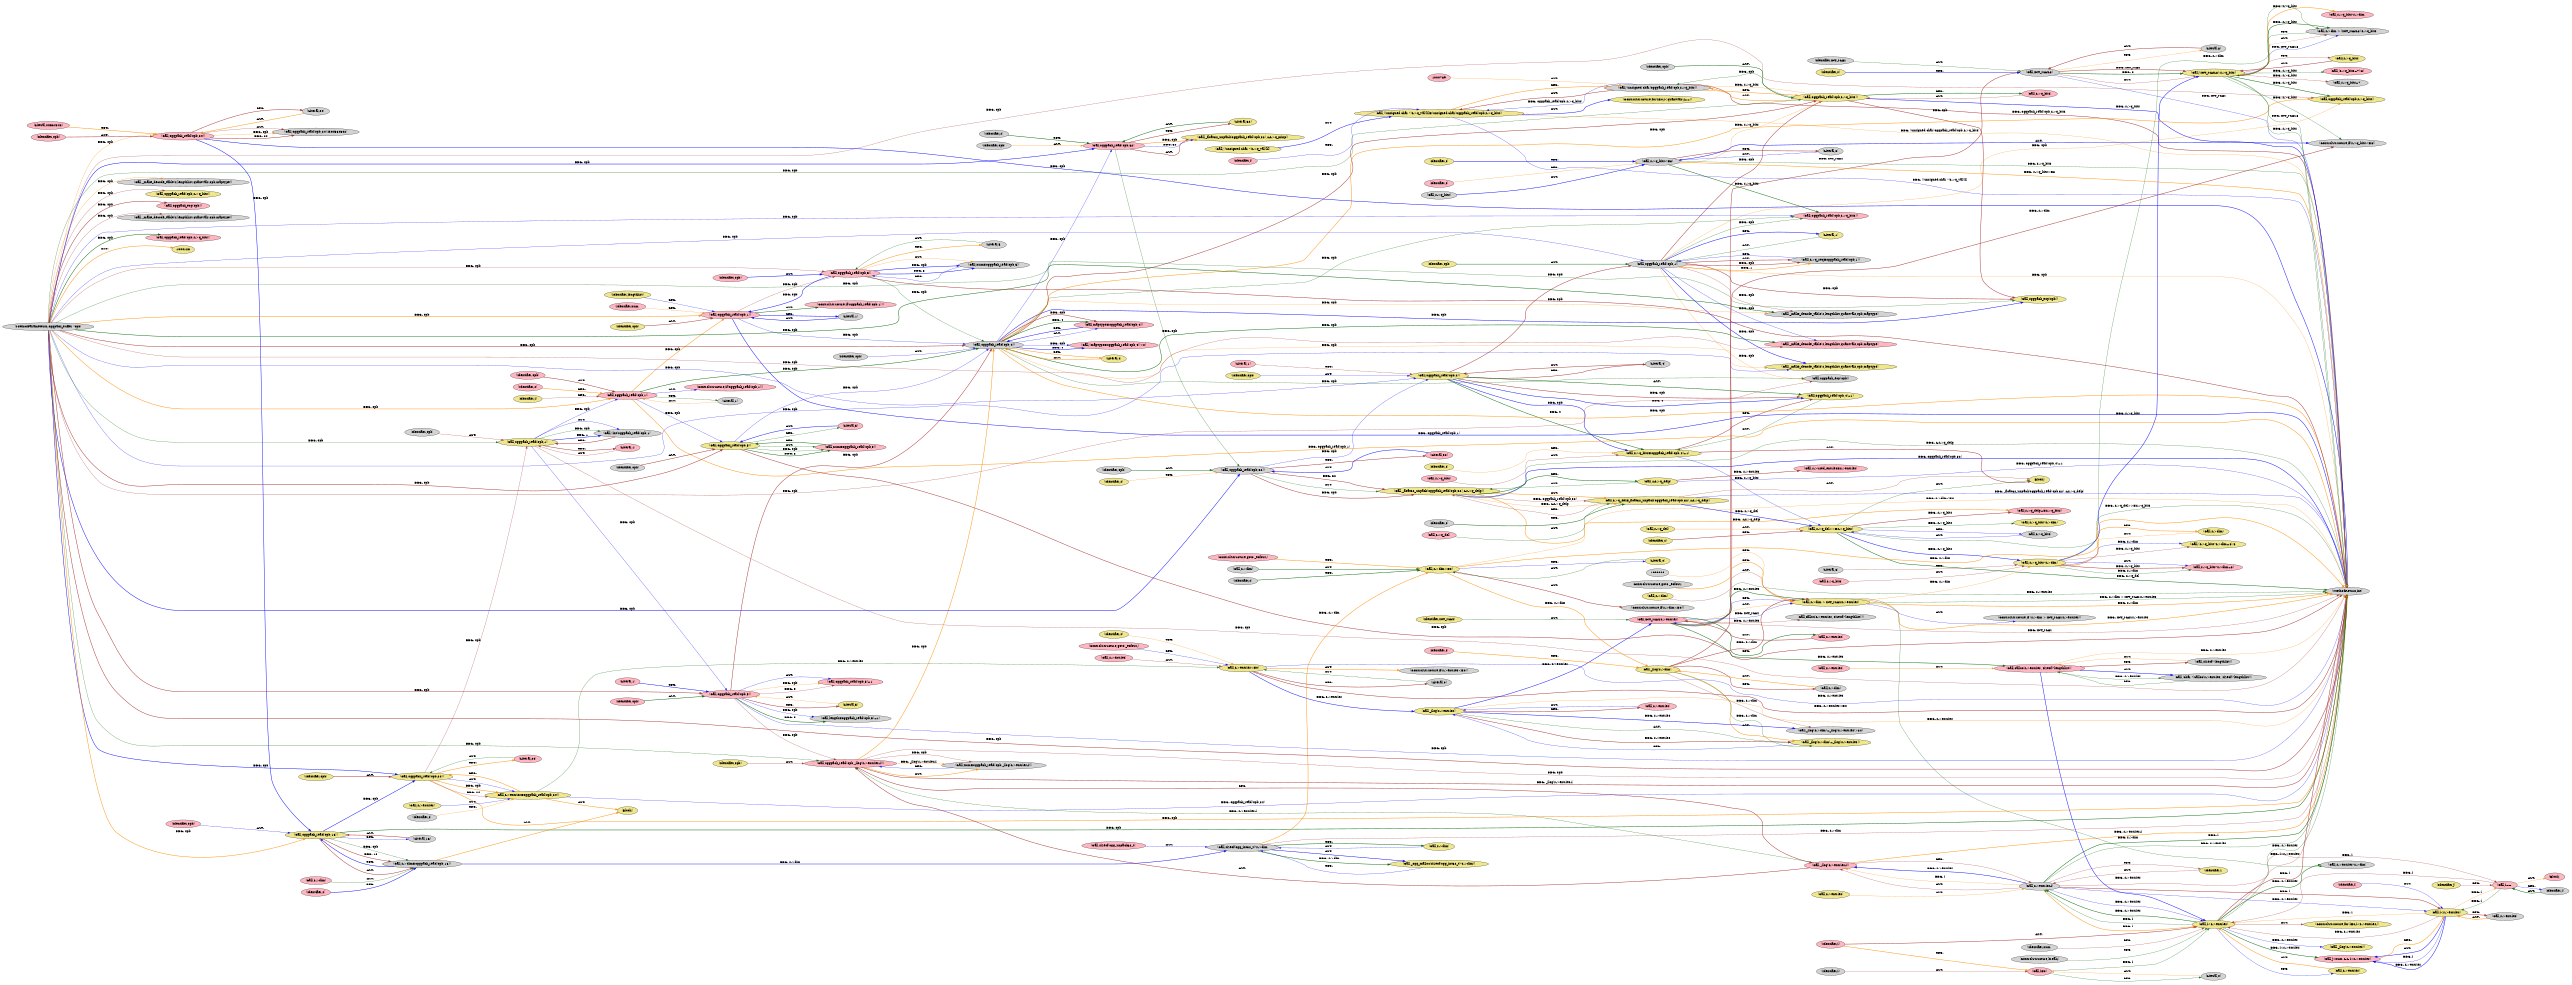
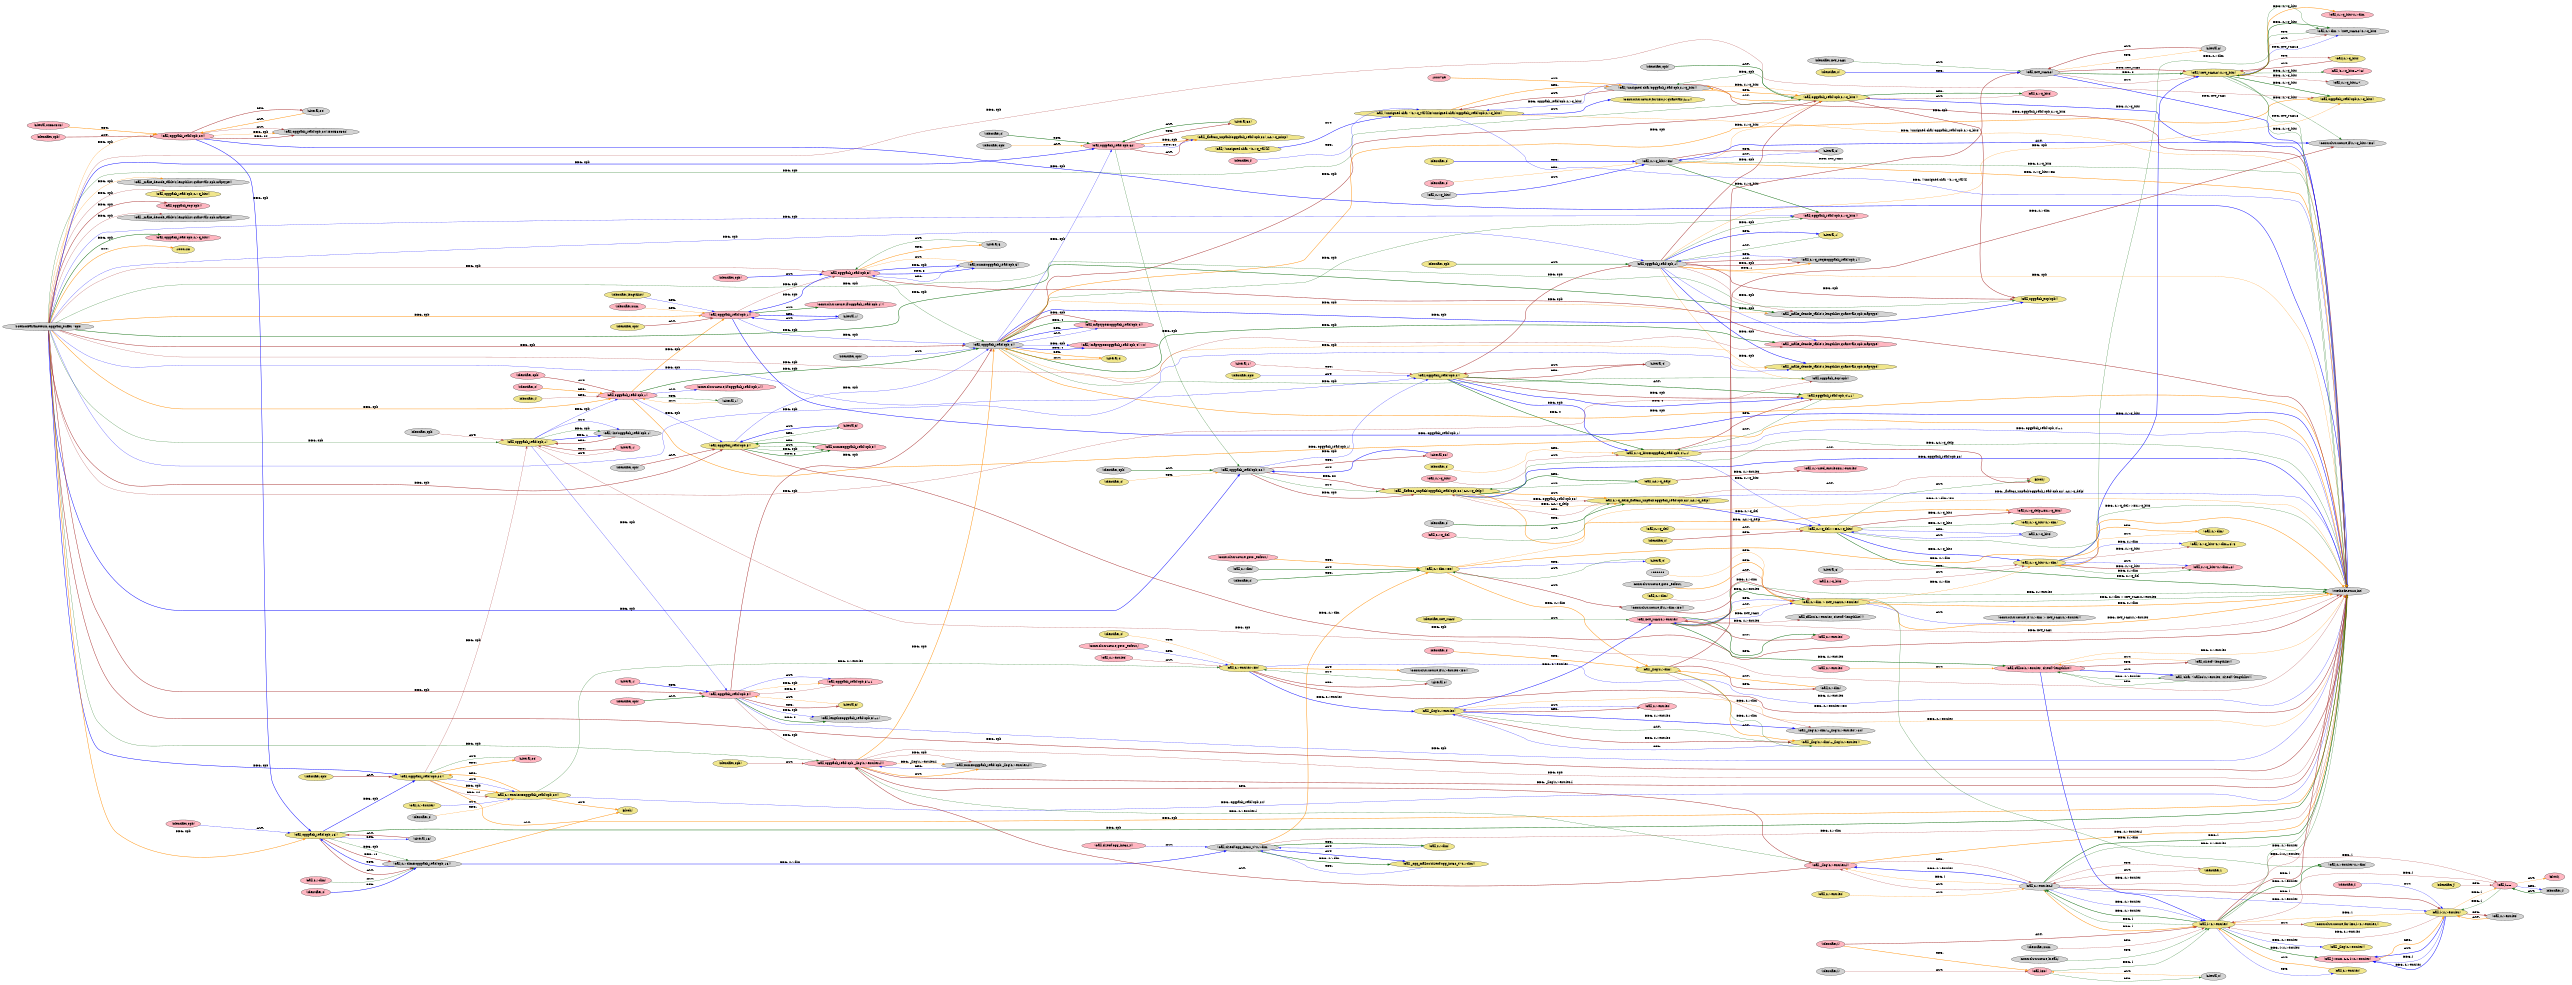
edge "1000789" -> "(Call,(unsigned char)oggpack_read(opb,s->q_bits))": style solid -> bold
edge "(Call,INT_MAX-8)" -> "(MethodReturn,int)": style solid -> bold
edge "(Call,&s->q_delp)" -> "(MethodReturn,int)": now "(Call,s->q_bits=oggpack_read(opb,4)+1)" -> "(MethodReturn,int)"
edge "(Call,_ilog(s->dim))" -> "(Call,s->dim > INT_MAX/s->entries)": now "(ControlStructure,if(s->dim<=0))" -> "(Call,s->dim > INT_MAX/s->entries)"
node "(Call,sizeof(ogg_unpack32_t))": label "(Call,sizeof(ogg_unpack32_t))" -> "(Call,sizeof(ogg_int32_t))"
